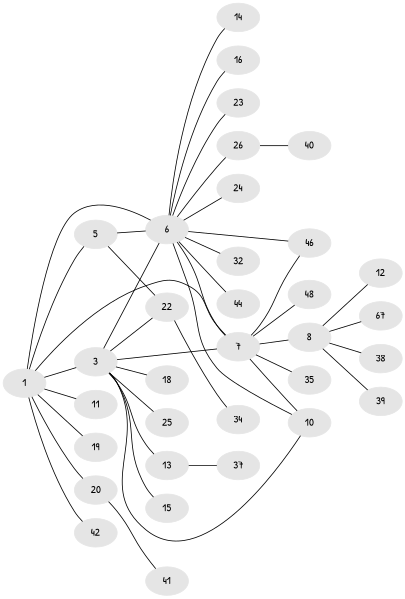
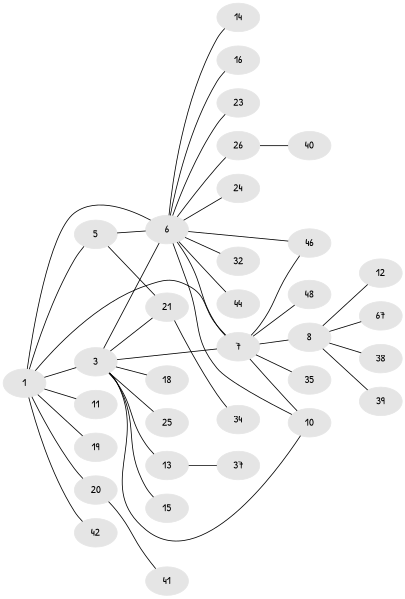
node "22": label "22" -> "21"
